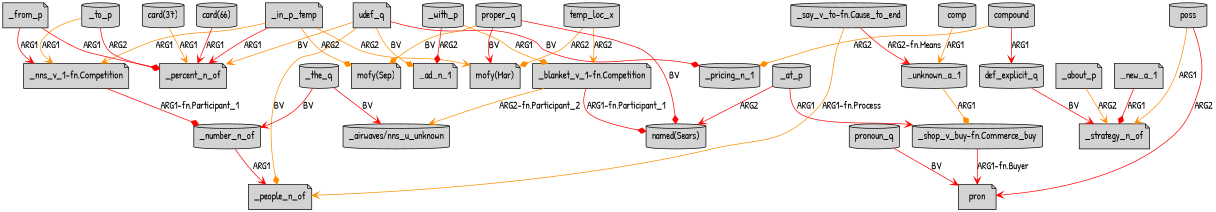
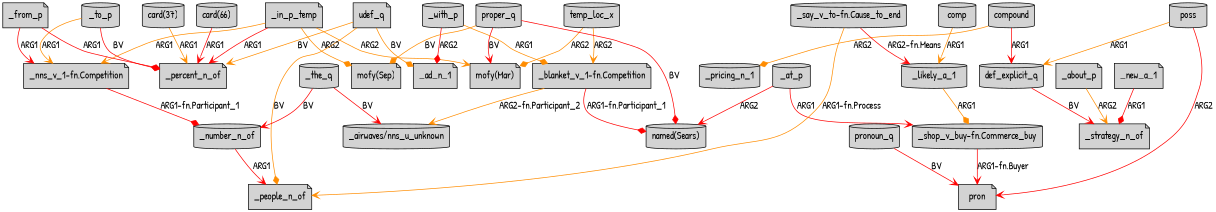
edge "_to_p" -> "_percent_n_of": label "ARG2" -> "BV"
edge "udef_q" -> "_pricing_n_1": removed, label "BV"
node "_unknown_a_1": label "_unknown_a_1" -> "_likely_a_1"
edge "poss" -> "_strategy_n_of": now "poss" -> "def_explicit_q"
